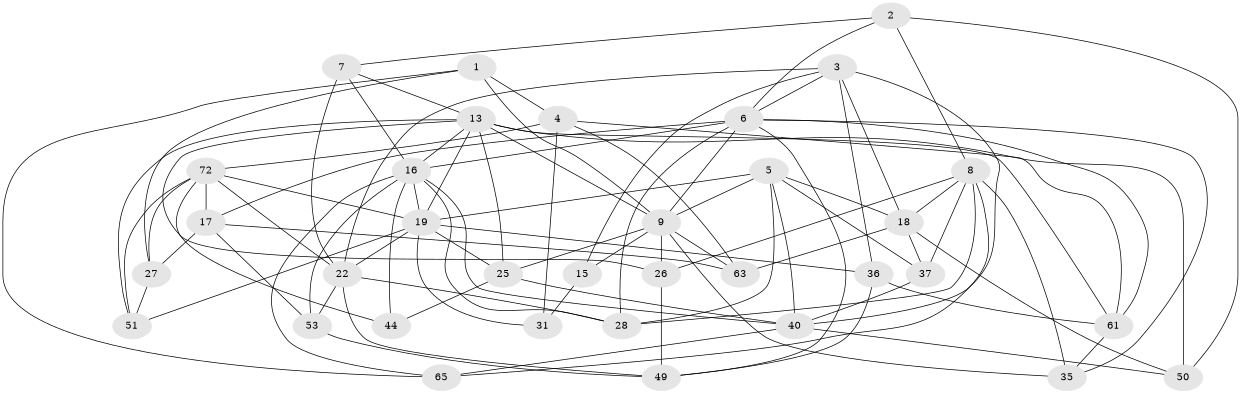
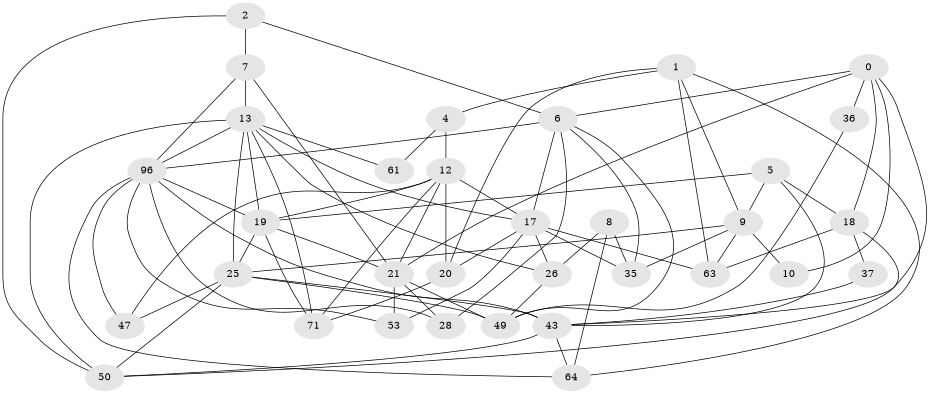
node "3": label "3" -> "0"
edge "2" -- "8": removed
edge "6" -- "61": removed
node "72": label "72" -> "12"
node "16": label "16" -> "96"
edge "13" -- "9": now "13" -- "17"
edge "6" -- "9": removed
edge "4" -- "63": now "1" -- "63"
edge "8" -- "18": removed
edge "5" -- "37": removed
edge "8" -- "37": removed
edge "9" -- "26": now "17" -- "26"
edge "19" -- "36": removed
node "27": label "27" -> "20"
node "22": label "22" -> "21"
node "15": label "15" -> "10"
edge "5" -- "28": removed
edge "8" -- "28": removed
edge "36" -- "61": removed
node "51": label "51" -> "71"
edge "25" -- "50": added
node "44": label "44" -> "47"
node "31": removed
node "40": label "40" -> "43"
edge "61" -- "35": now "17" -- "35"
edge "53" -- "49": now "25" -- "49"
node "65": label "65" -> "64"
